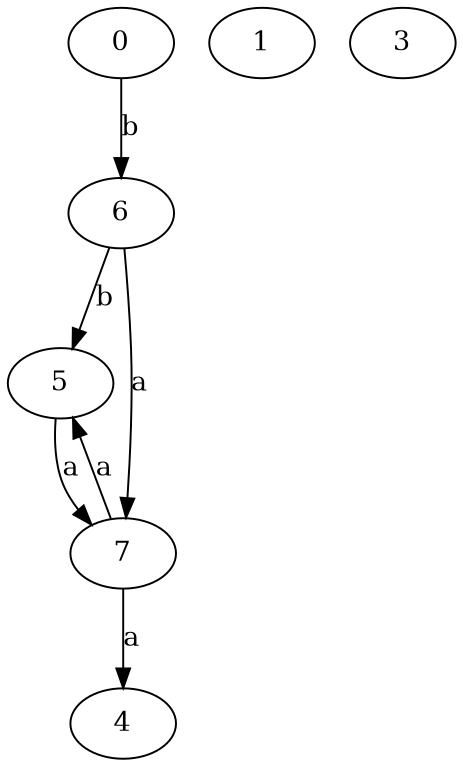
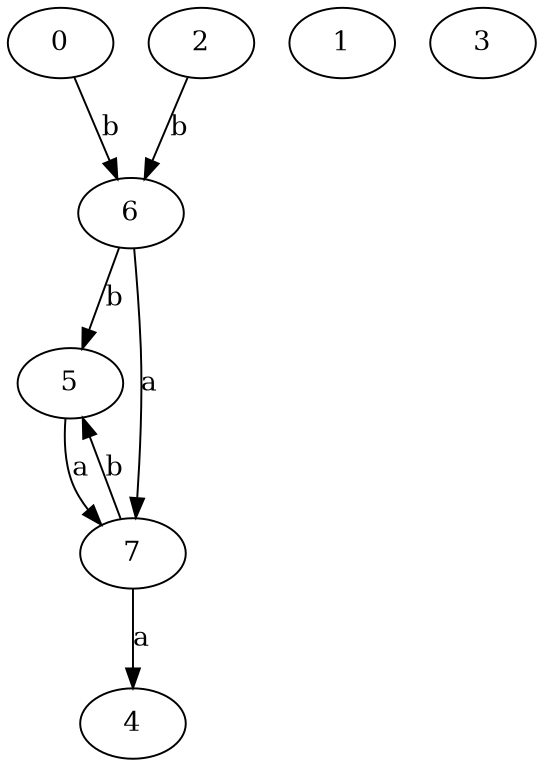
node "2": added
edge "7" -> "5": label "a" -> "b"
